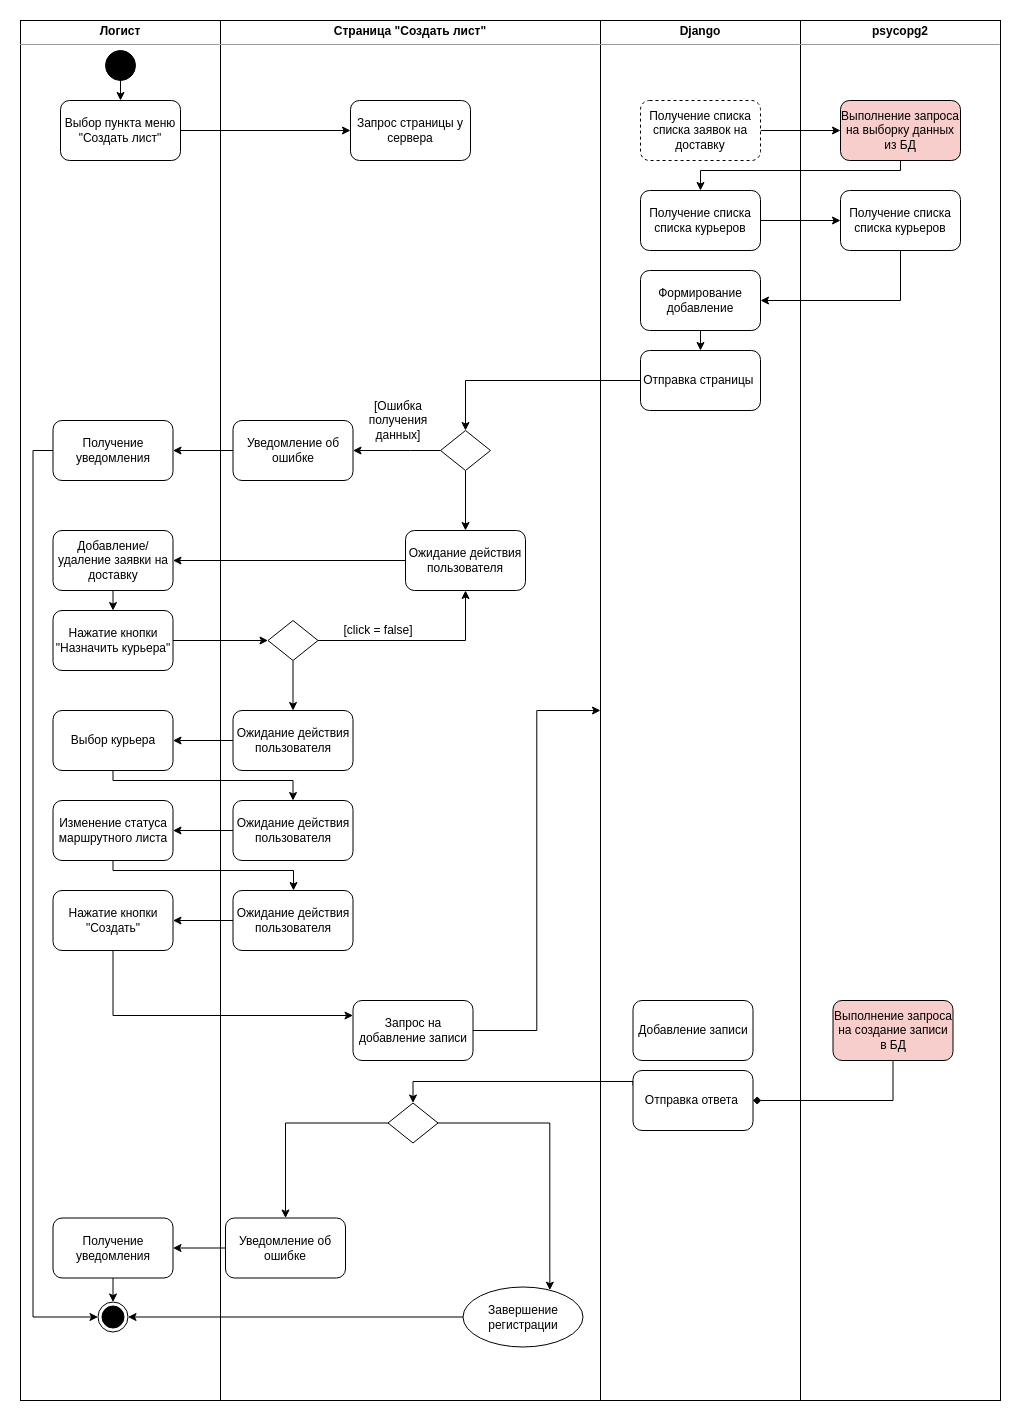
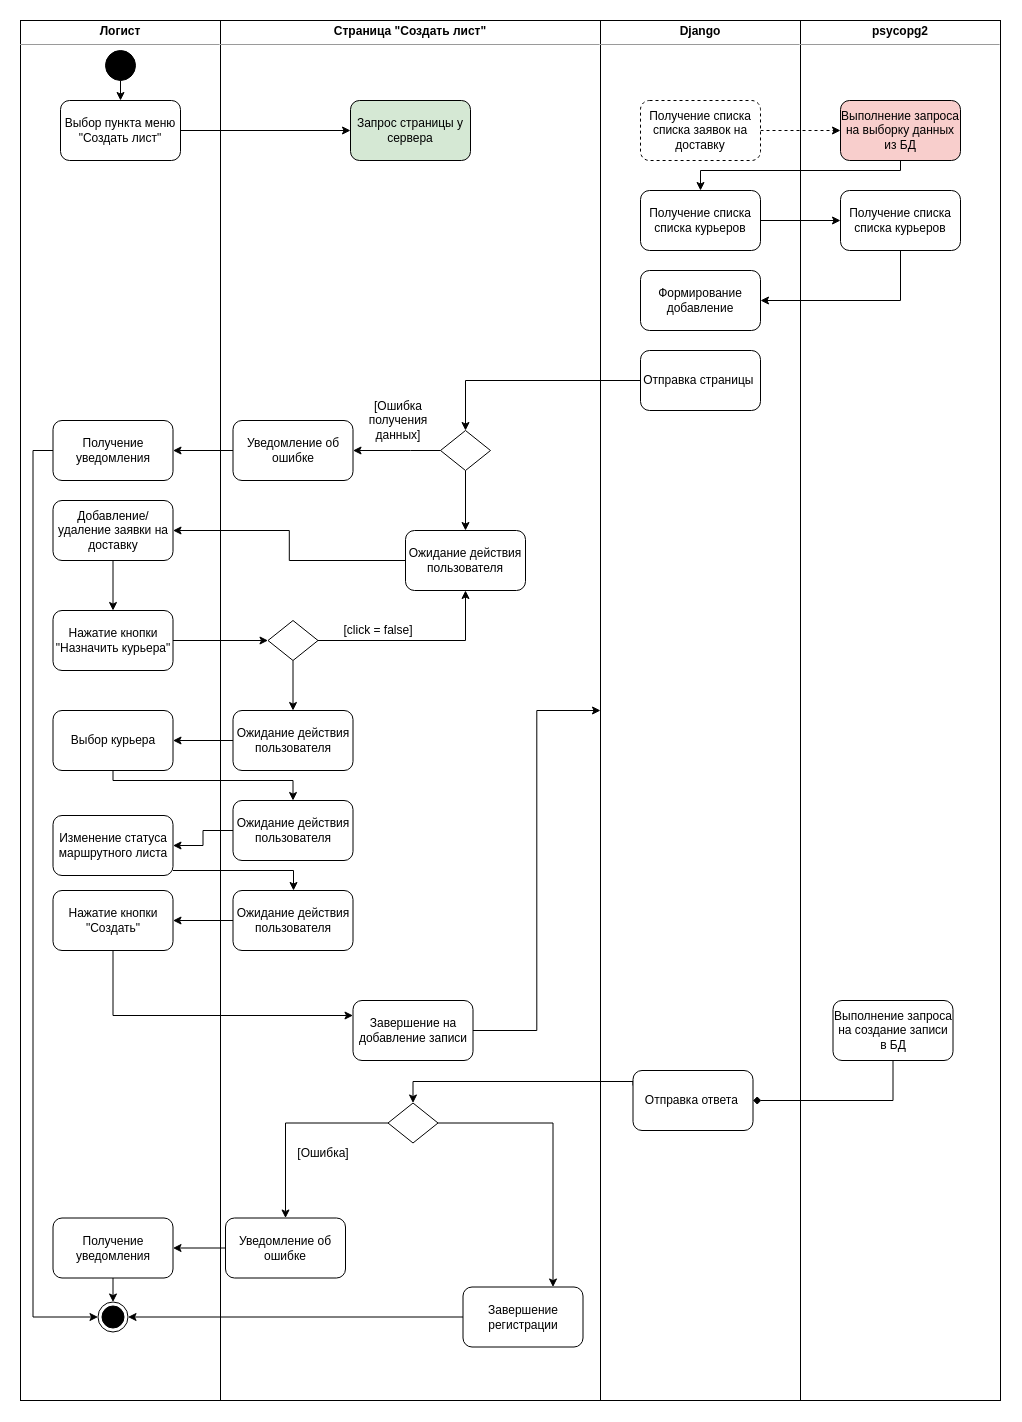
node "Запрос страницы у сервера": fillcolor #ffffff -> #d5e8d4
edge "Получение списка списка заявок на доставку" -> "Выполнение запроса на выборку данных из БД": style solid -> dashed
edge "Формирование добавление" -> "Отправка страницы": removed
node "Добавление/ удаление заявки на доставку": moved (113, 561) -> (113, 531)
node "Изменение статуса маршрутного листа": moved (113, 831) -> (113, 846)
node "Запрос на добавление записи": label "Запрос на добавление записи" -> "Завершение на добавление записи"
node "Добавление записи": removed
node "Выполнение запроса на создание записи в БД": fillcolor #f8cecc -> #ffffff
node "[Ошибка]": added
node "Завершение регистрации": shape ellipse -> rounded rectangle
